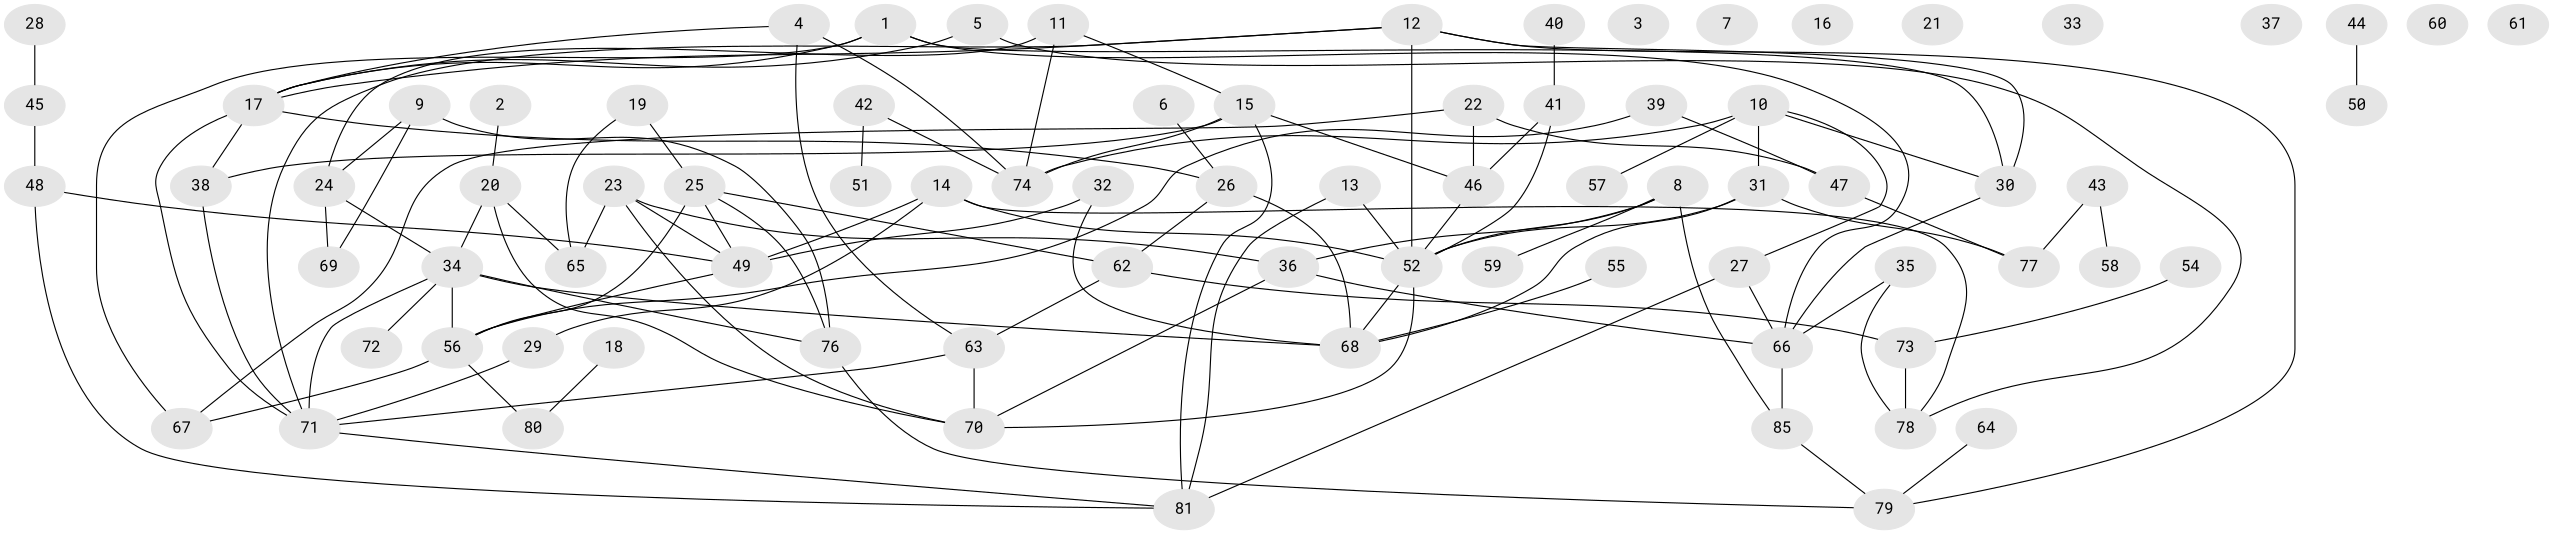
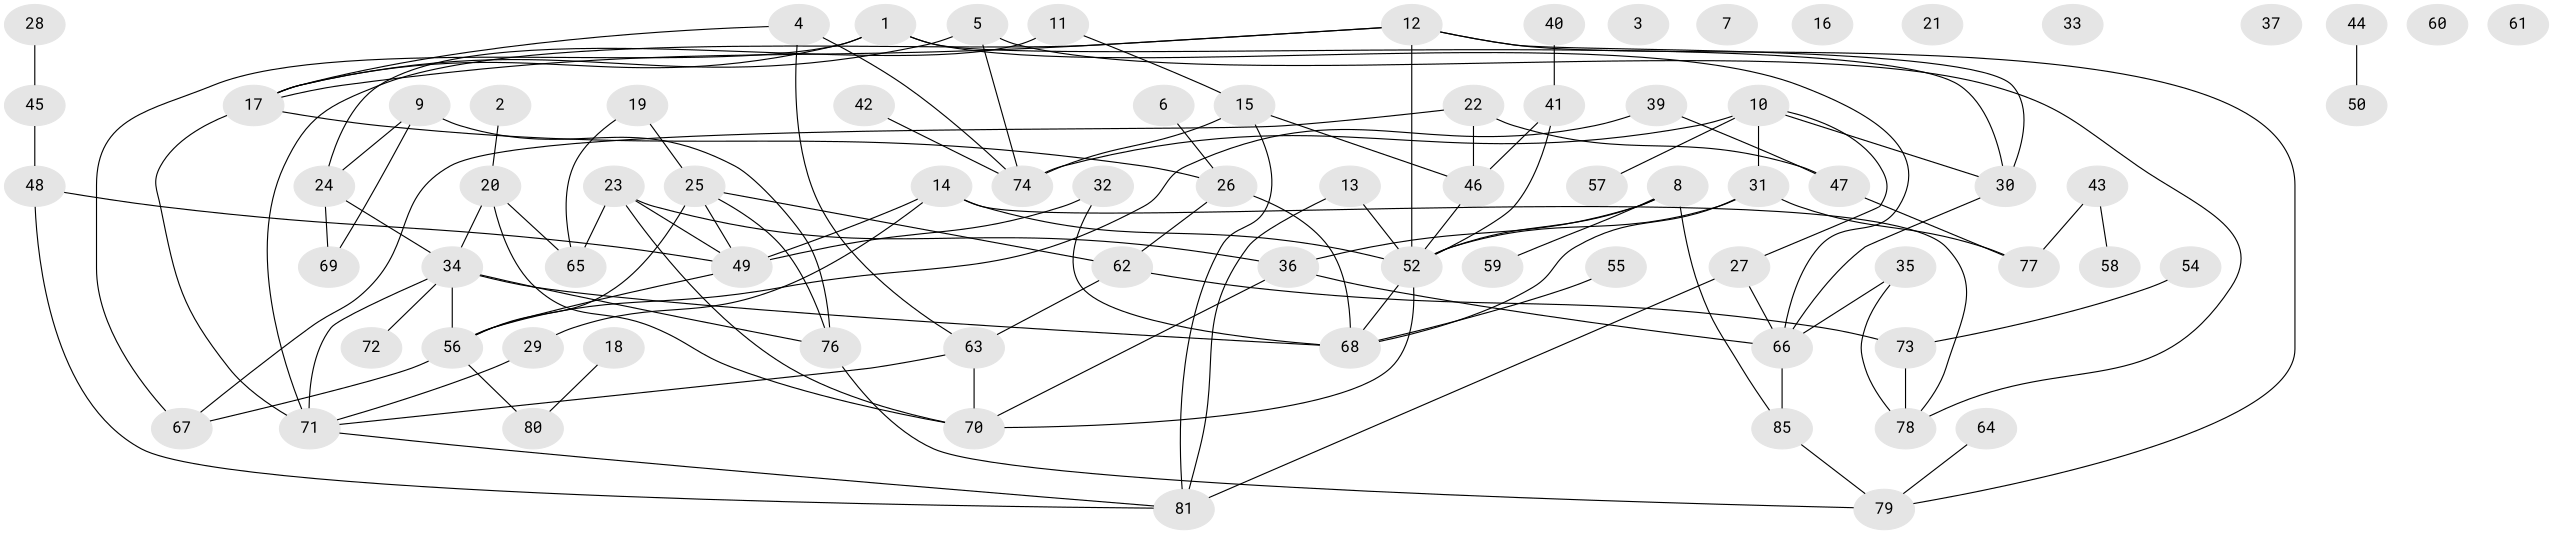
edge "11" -- "74": now "5" -- "74"
node "38": removed
node "51": removed
